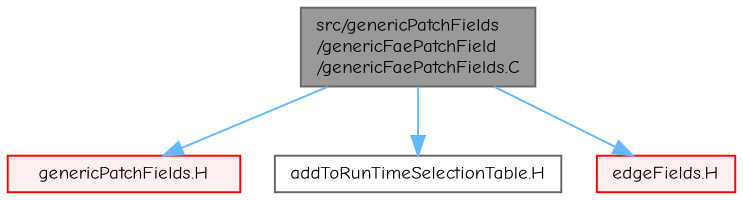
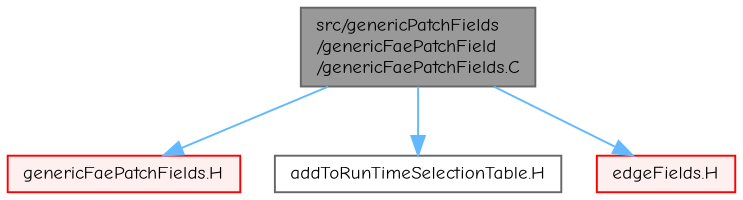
node "genericPatchFields.H": label "genericPatchFields.H" -> "genericFaePatchFields.H"
